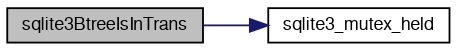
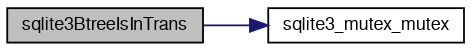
node "sqlite3_mutex_held": label "sqlite3_mutex_held" -> "sqlite3_mutex_mutex"
